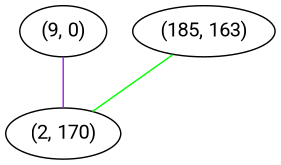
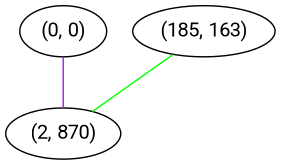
node "(9, 0)": label "(9, 0)" -> "(0, 0)"
node "(2, 170)": label "(2, 170)" -> "(2, 870)"
